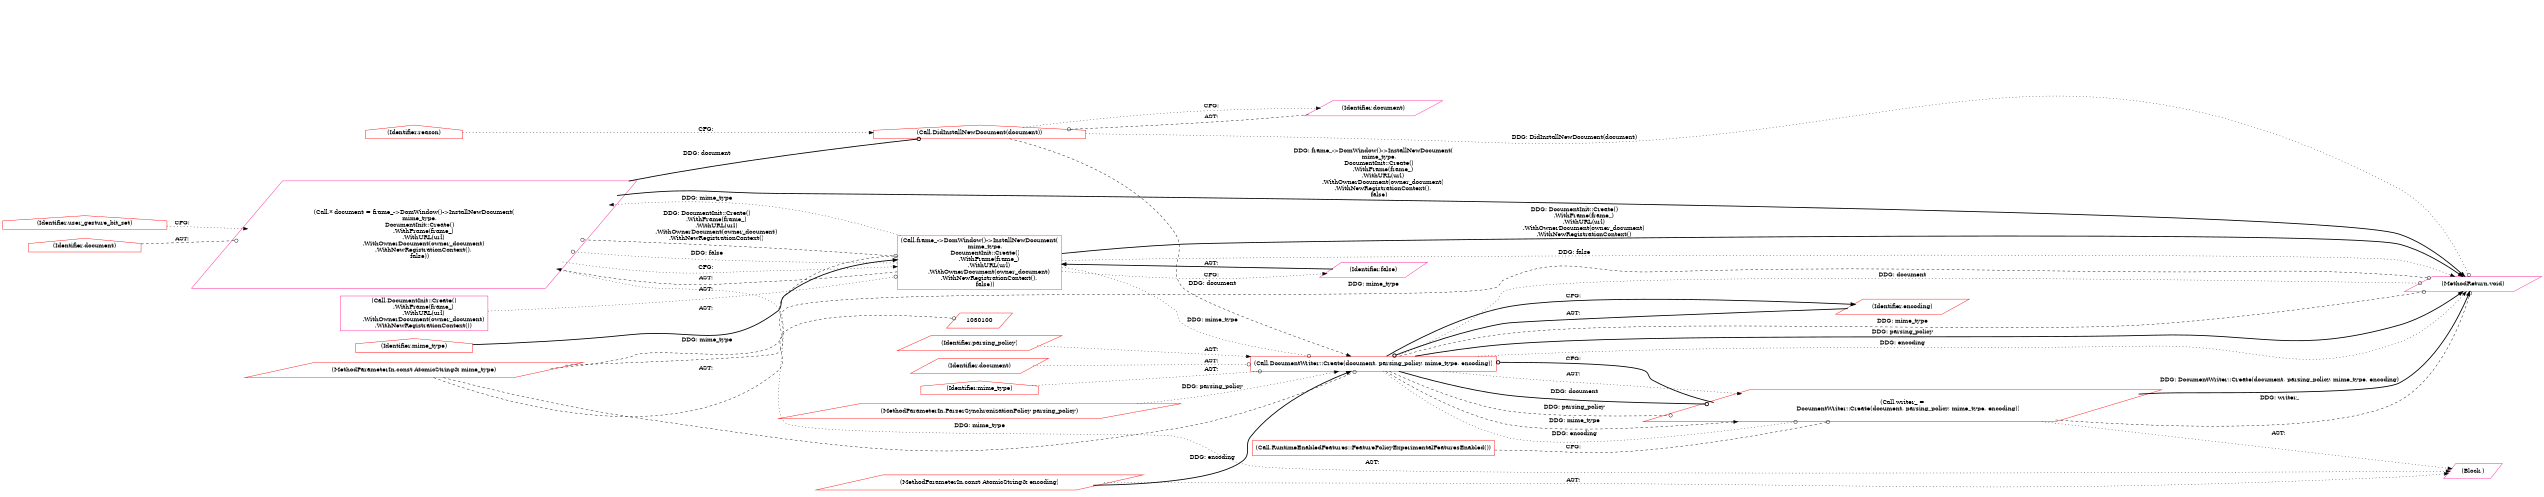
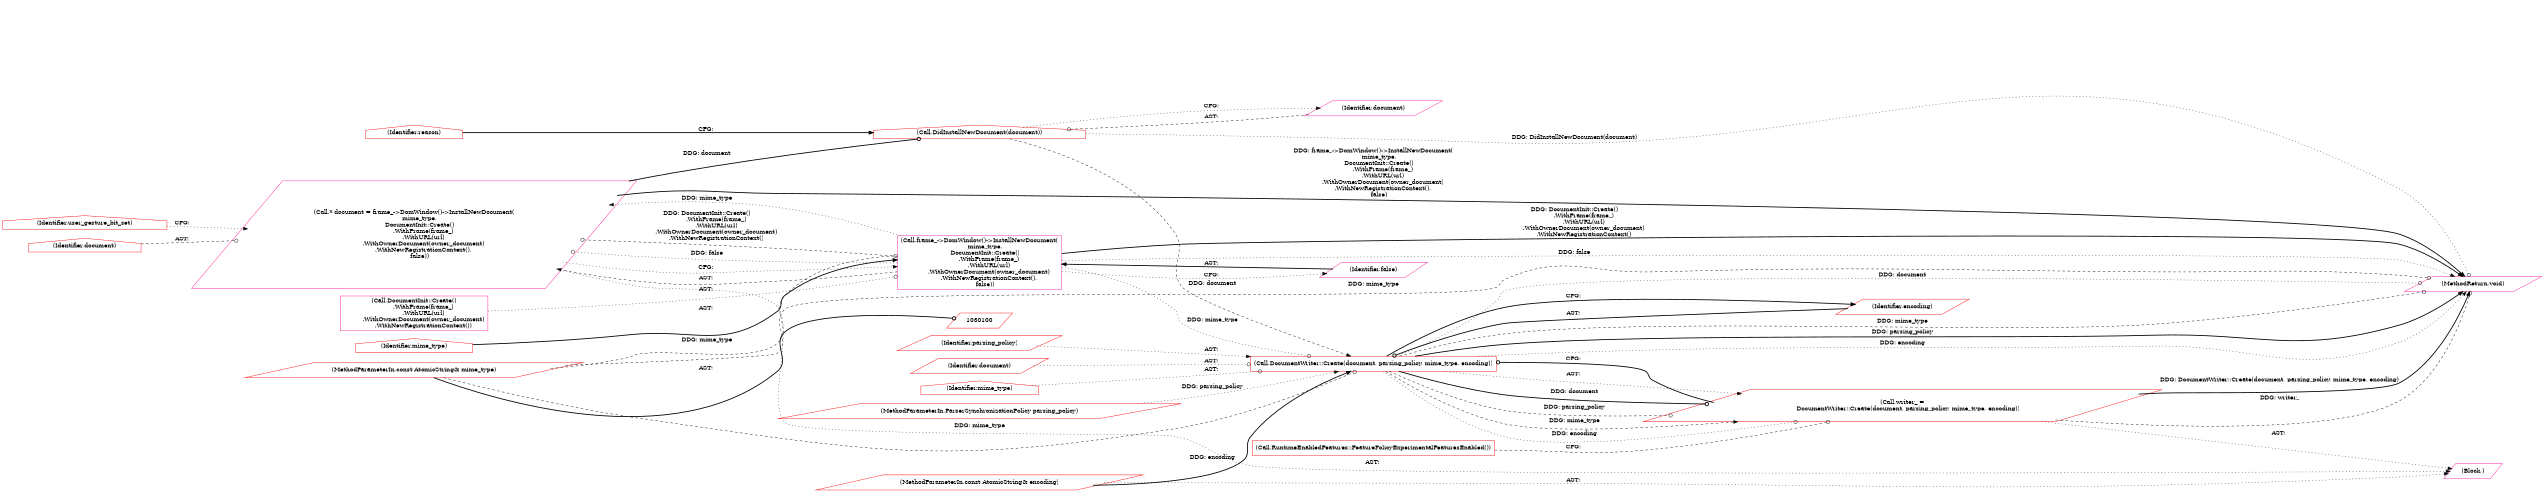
edge "(Identifier,reason)" -> "(Call,DidInstallNewDocument(document))": style dotted -> bold
edge "(MethodParameterIn,const AtomicString& mime_type)" -> "1030100": style dashed -> bold
